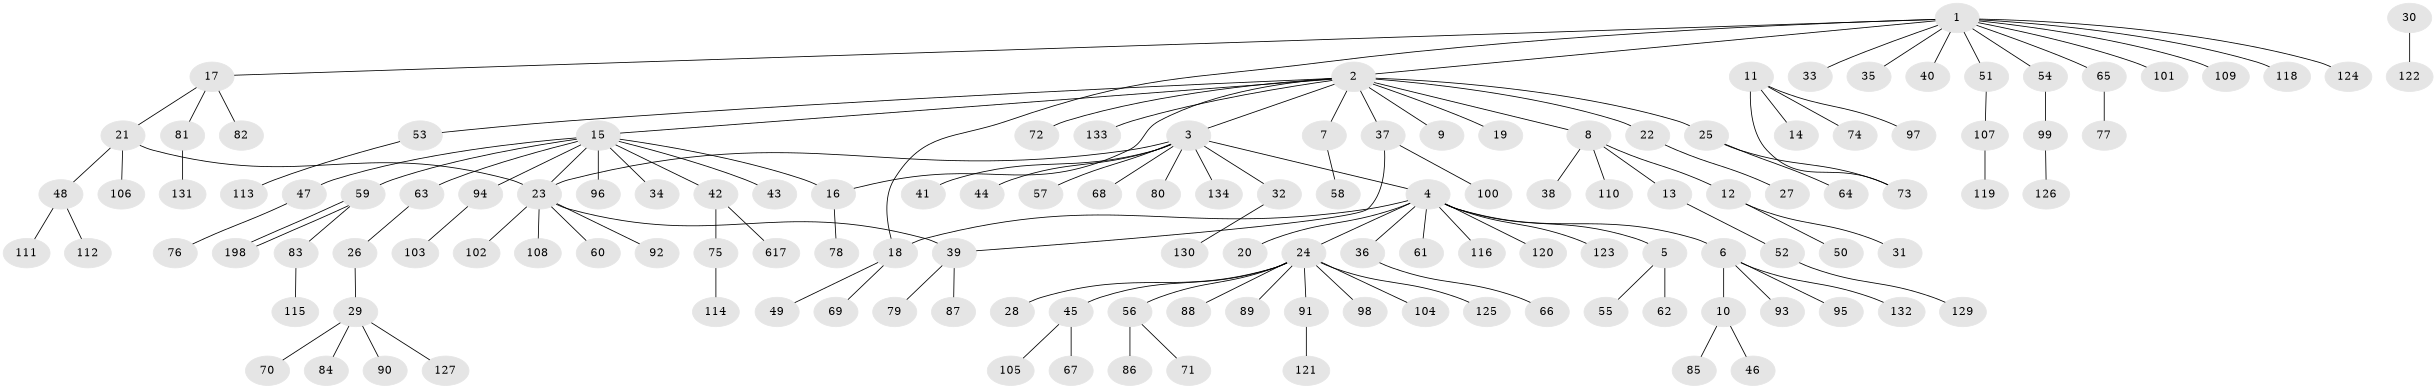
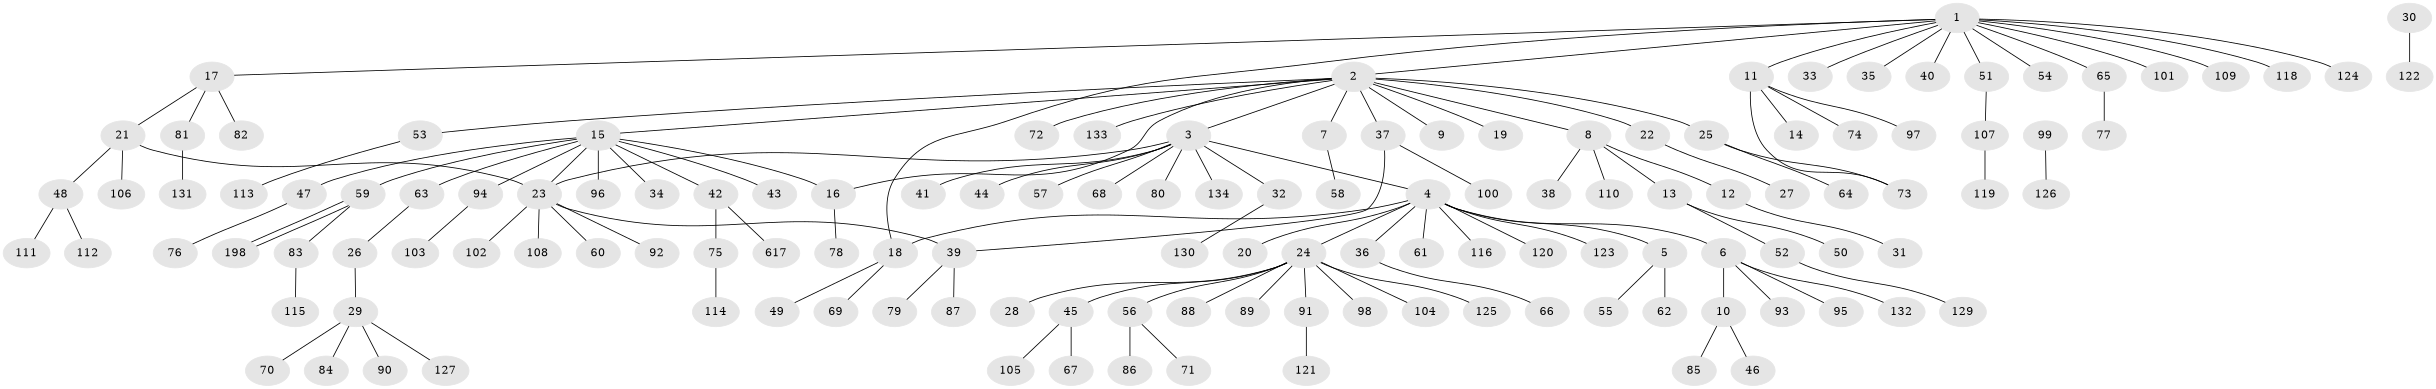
edge "1" -- "11": added
edge "54" -- "99": removed
edge "12" -- "50": now "13" -- "50"
